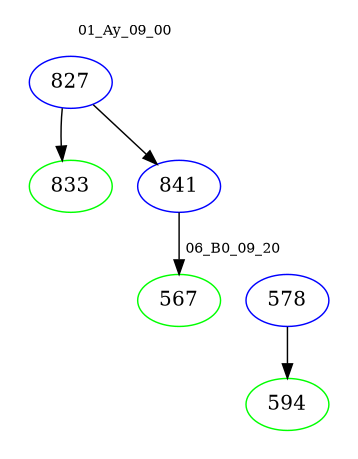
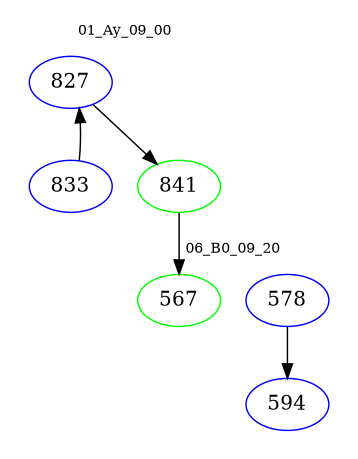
edge "827" -> "833": reversed
node "833": color green -> blue
node "841": color blue -> green
node "594": color green -> blue
